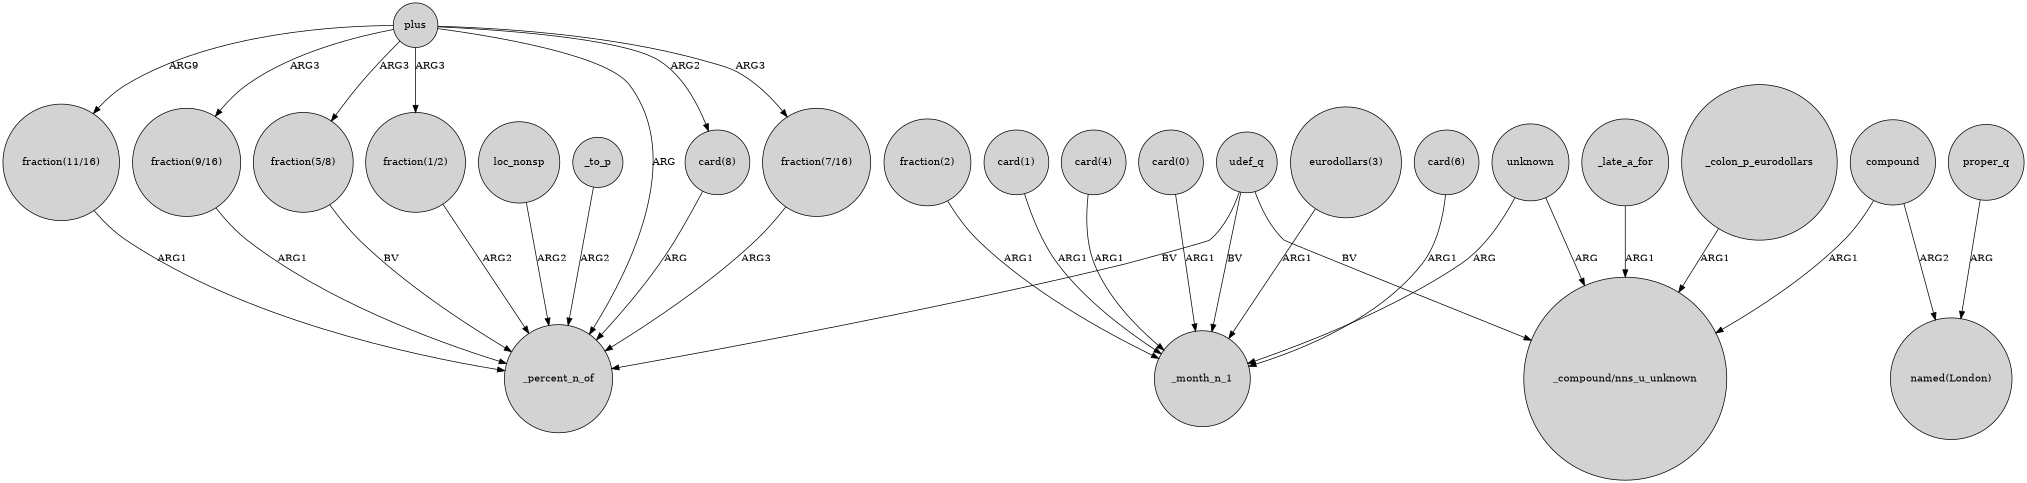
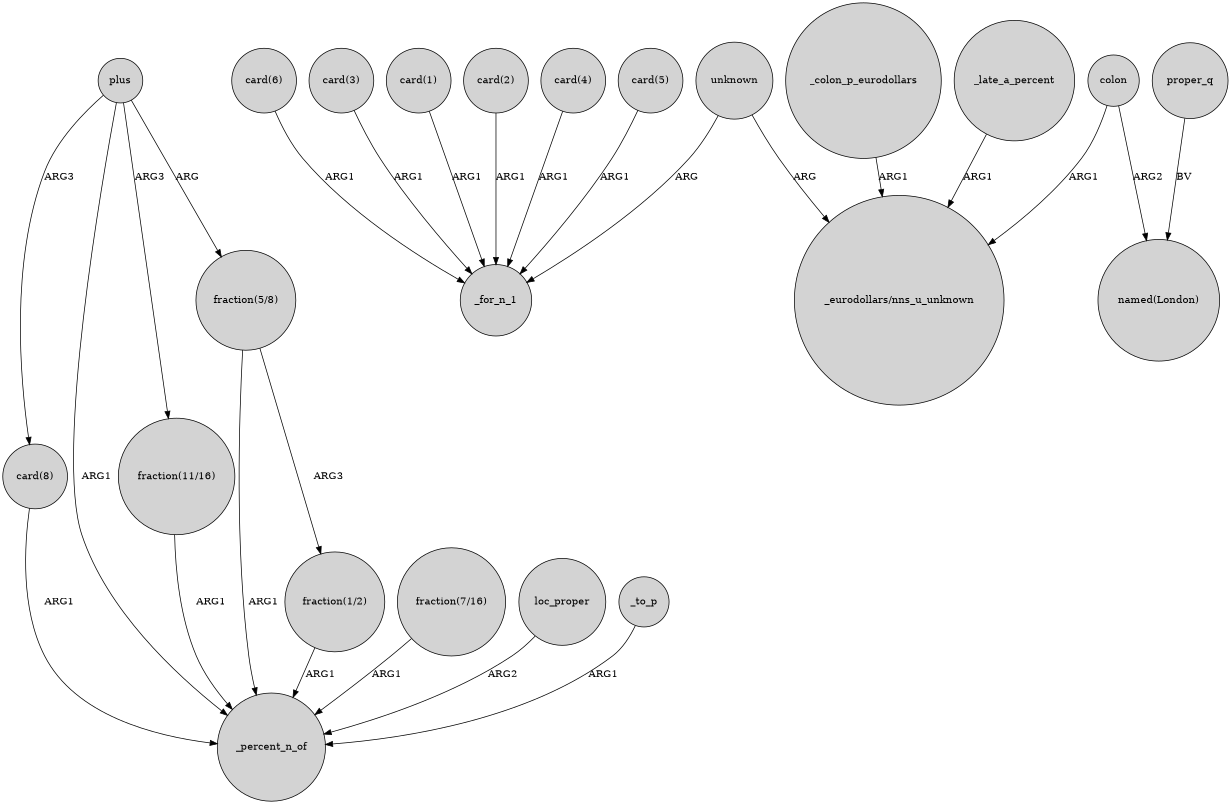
edge "plus" -> "fraction(7/16)": removed, label "ARG3"
edge "plus" -> "fraction(11/16)": label "ARG9" -> "ARG3"
edge "plus" -> "fraction(5/8)": label "ARG3" -> "ARG"
edge "plus" -> "card(8)": label "ARG2" -> "ARG3"
edge "plus" -> "fraction(1/2)": now "fraction(5/8)" -> "fraction(1/2)"
node "fraction(9/16)": removed
node "loc_nonsp": label "loc_nonsp" -> "loc_proper"
edge "plus" -> "_percent_n_of": label "ARG" -> "ARG1"
node "fraction(2)": label "fraction(2)" -> "card(2)"
node "card(0)": label "card(0)" -> "card(5)"
node "udef_q": removed
node "eurodollars(3)": label "eurodollars(3)" -> "card(3)"
node "_late_a_for": label "_late_a_for" -> "_late_a_percent"
node "compound": label "compound" -> "colon"
edge "fraction(5/8)" -> "_percent_n_of": label "BV" -> "ARG1"
edge "fraction(1/2)" -> "_percent_n_of": label "ARG2" -> "ARG1"
edge "_to_p" -> "_percent_n_of": label "ARG2" -> "ARG1"
edge "card(8)" -> "_percent_n_of": label "ARG" -> "ARG1"
edge "fraction(7/16)" -> "_percent_n_of": label "ARG3" -> "ARG1"
edge "proper_q" -> "named(London)": label "ARG" -> "BV"
node "_month_n_1": label "_month_n_1" -> "_for_n_1"
node "_compound/nns_u_unknown": label "_compound/nns_u_unknown" -> "_eurodollars/nns_u_unknown"
